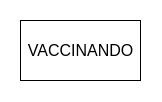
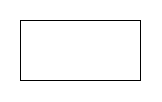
node "VACCINANDO": removed
